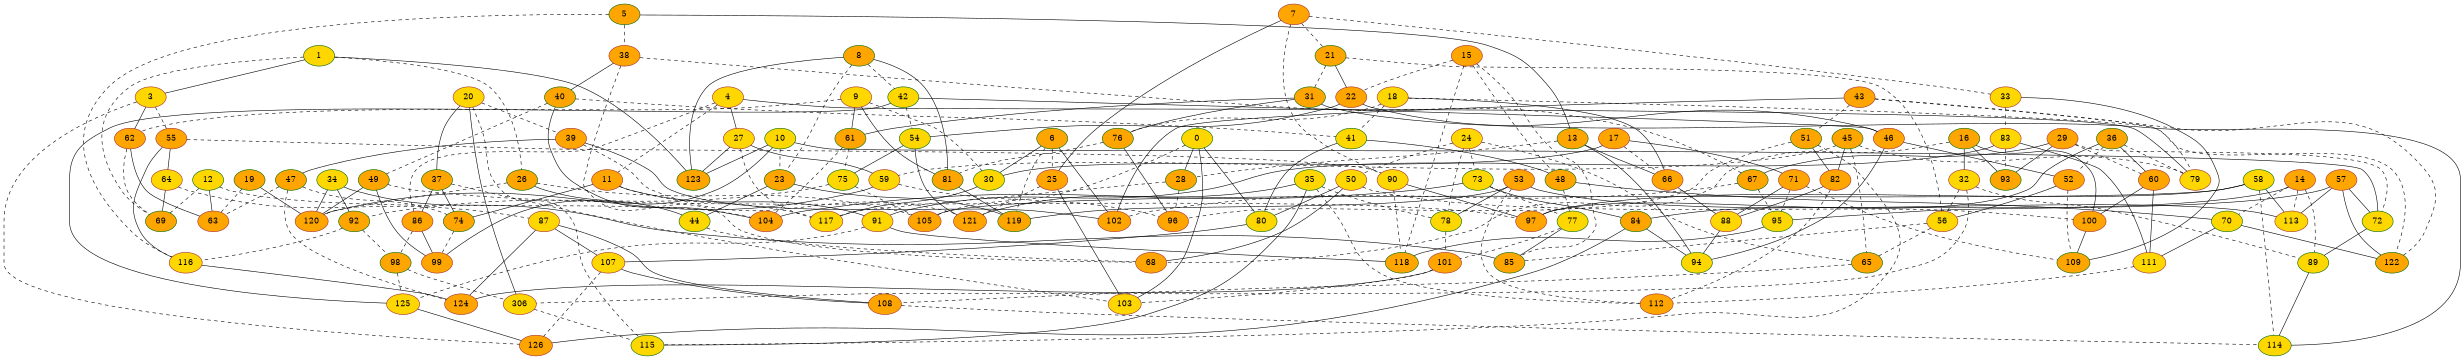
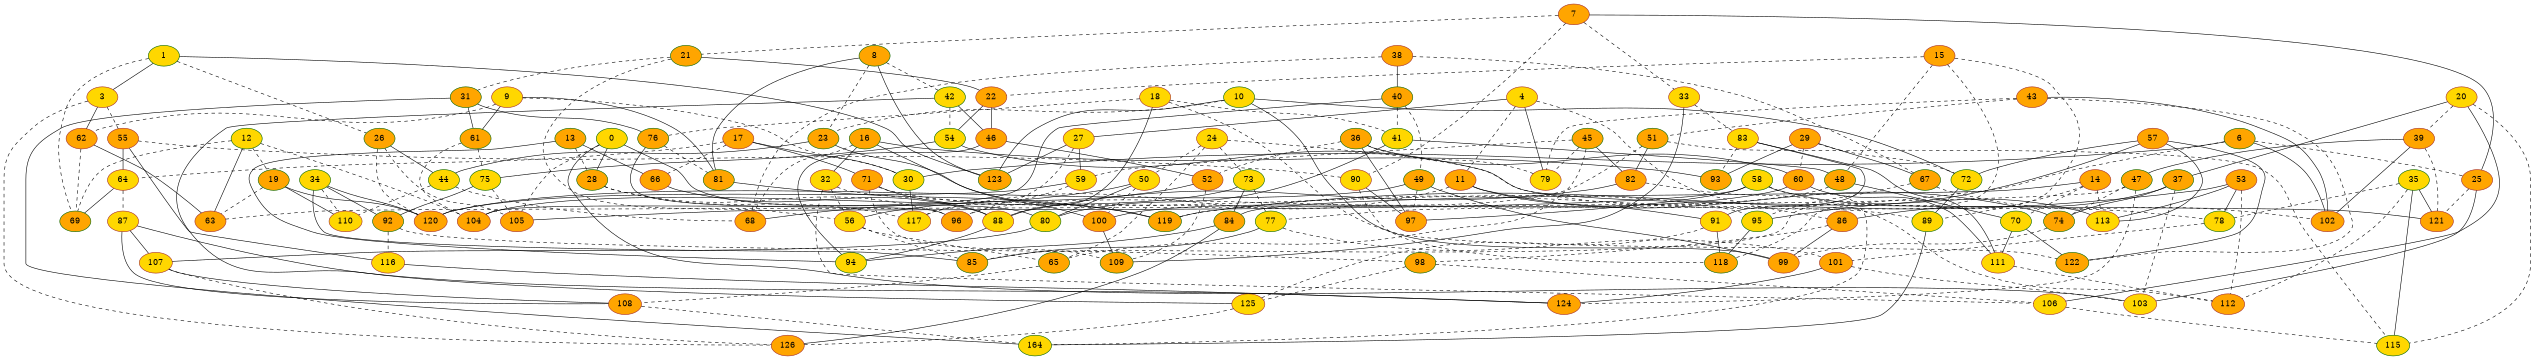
node "5": removed
edge "18" -- "66": now "18" -- "88"
edge "12" -- "19": added
edge "17" -- "64": added
edge "75" -- "92": style dashed -> solid
node "110": added
node "306": label "306" -> "106"
edge "125" -- "126": style solid -> dashed
node "114": label "114" -> "164"
